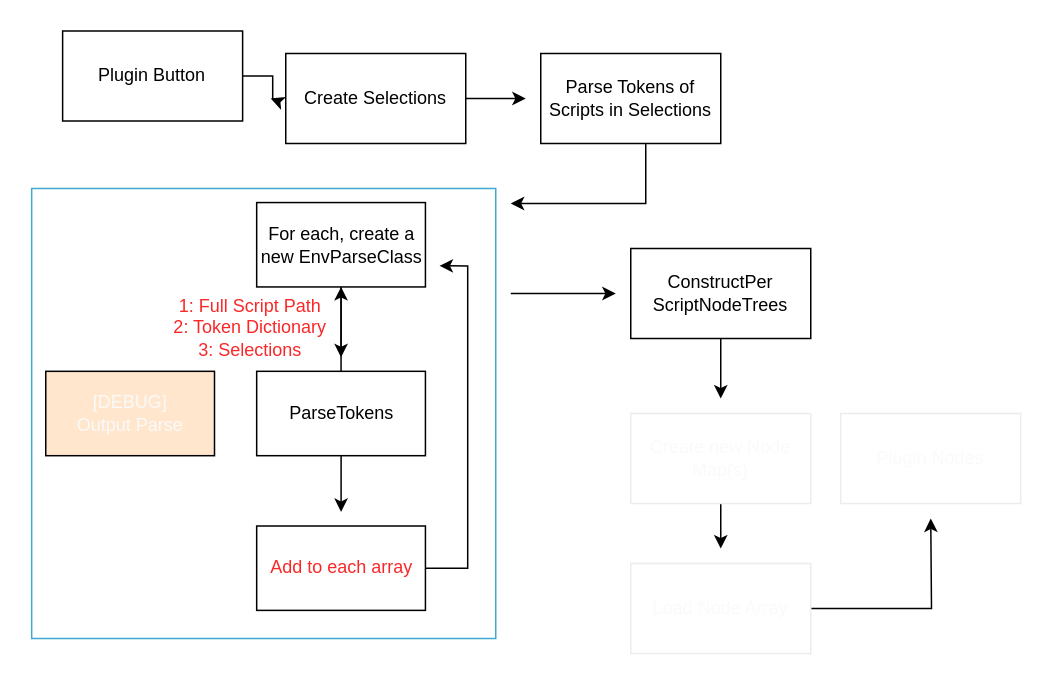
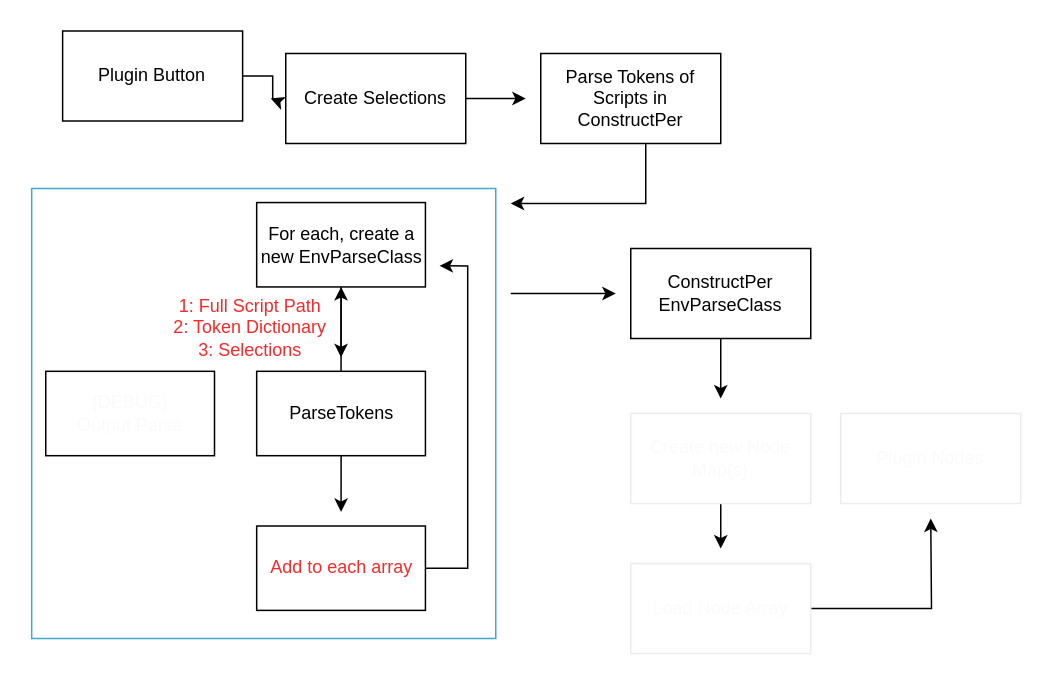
node "Parse Tokens of Scripts in Selections": label "Parse Tokens of Scripts in Selections" -> "Parse Tokens of Scripts in ConstructPer"
node "ConstructPer ScriptNodeTrees": label "ConstructPer ScriptNodeTrees" -> "ConstructPer EnvParseClass"
node "[DEBUG] Output Parse": fillcolor #ffe6cc -> #ffffff
